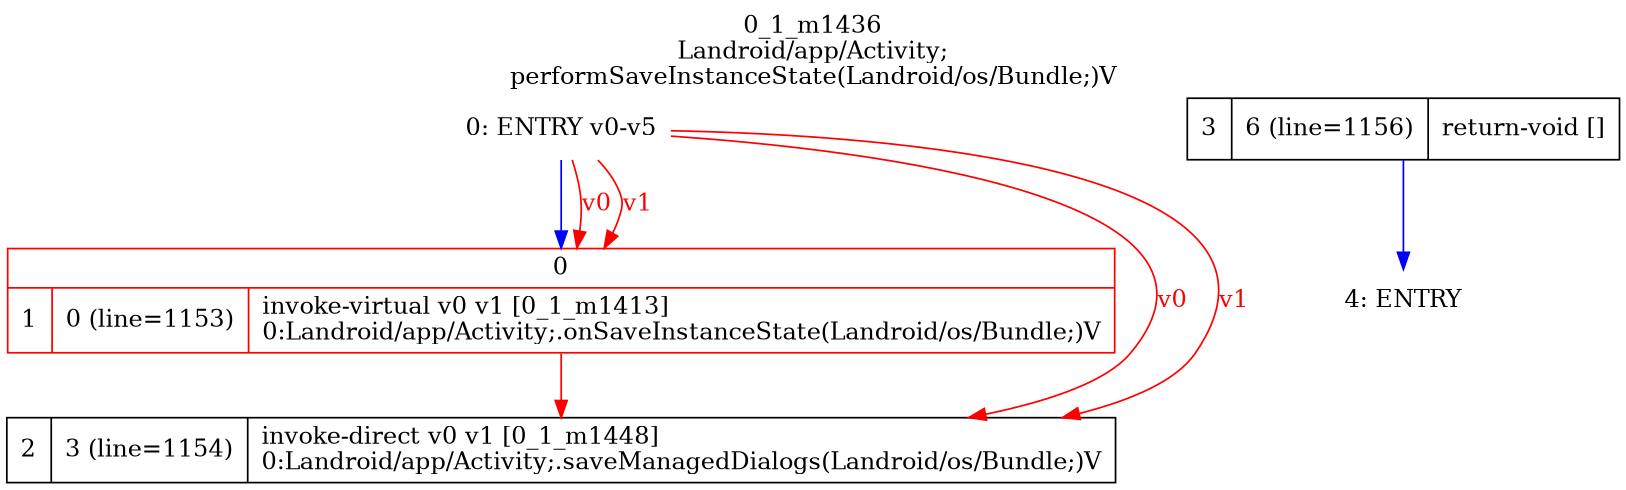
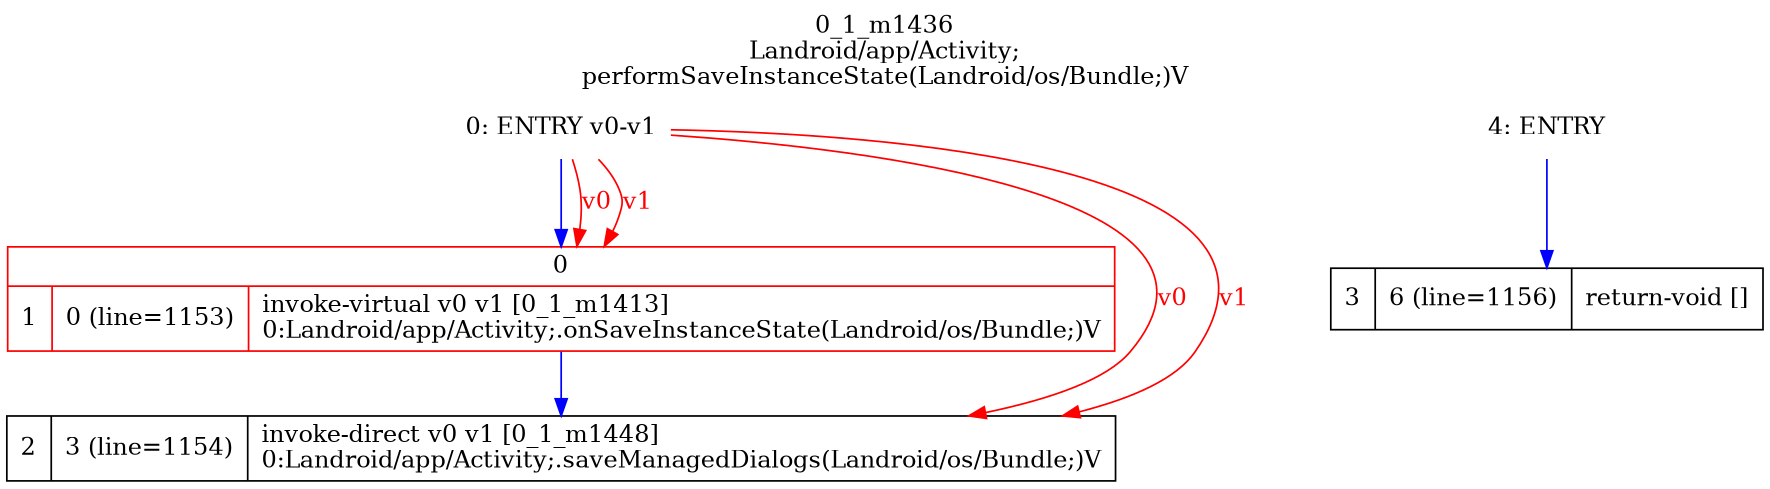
node "0: ENTRY v0-v5": label "0: ENTRY v0-v5" -> "0: ENTRY v0-v1"
edge "3" -> "4: ENTRY": reversed
edge "0" -> "2": color red -> blue
